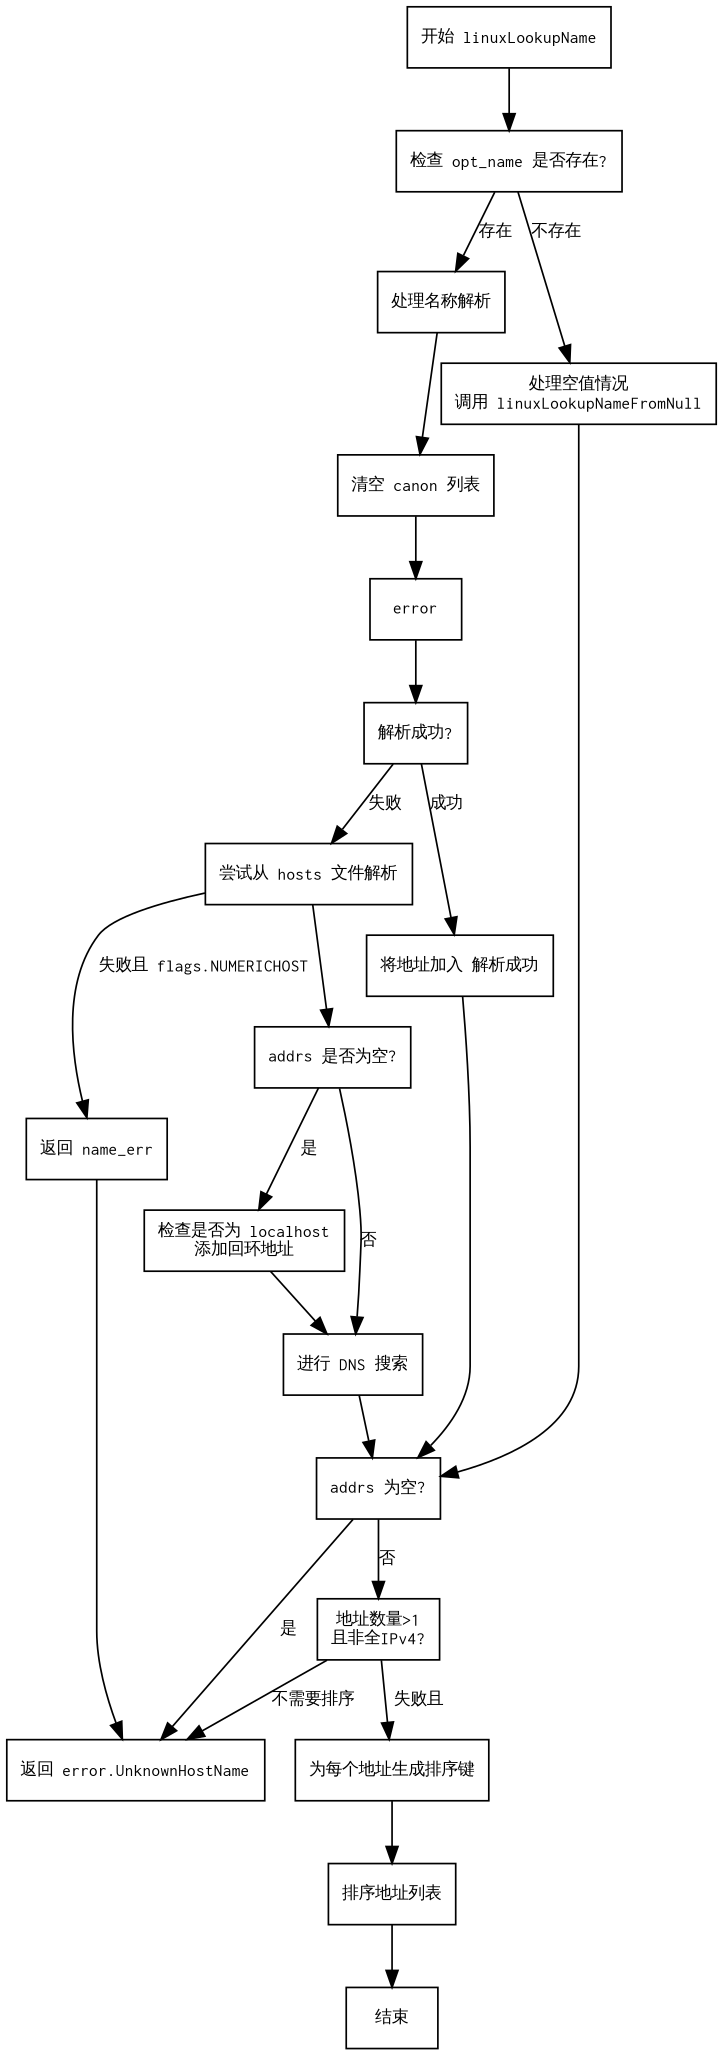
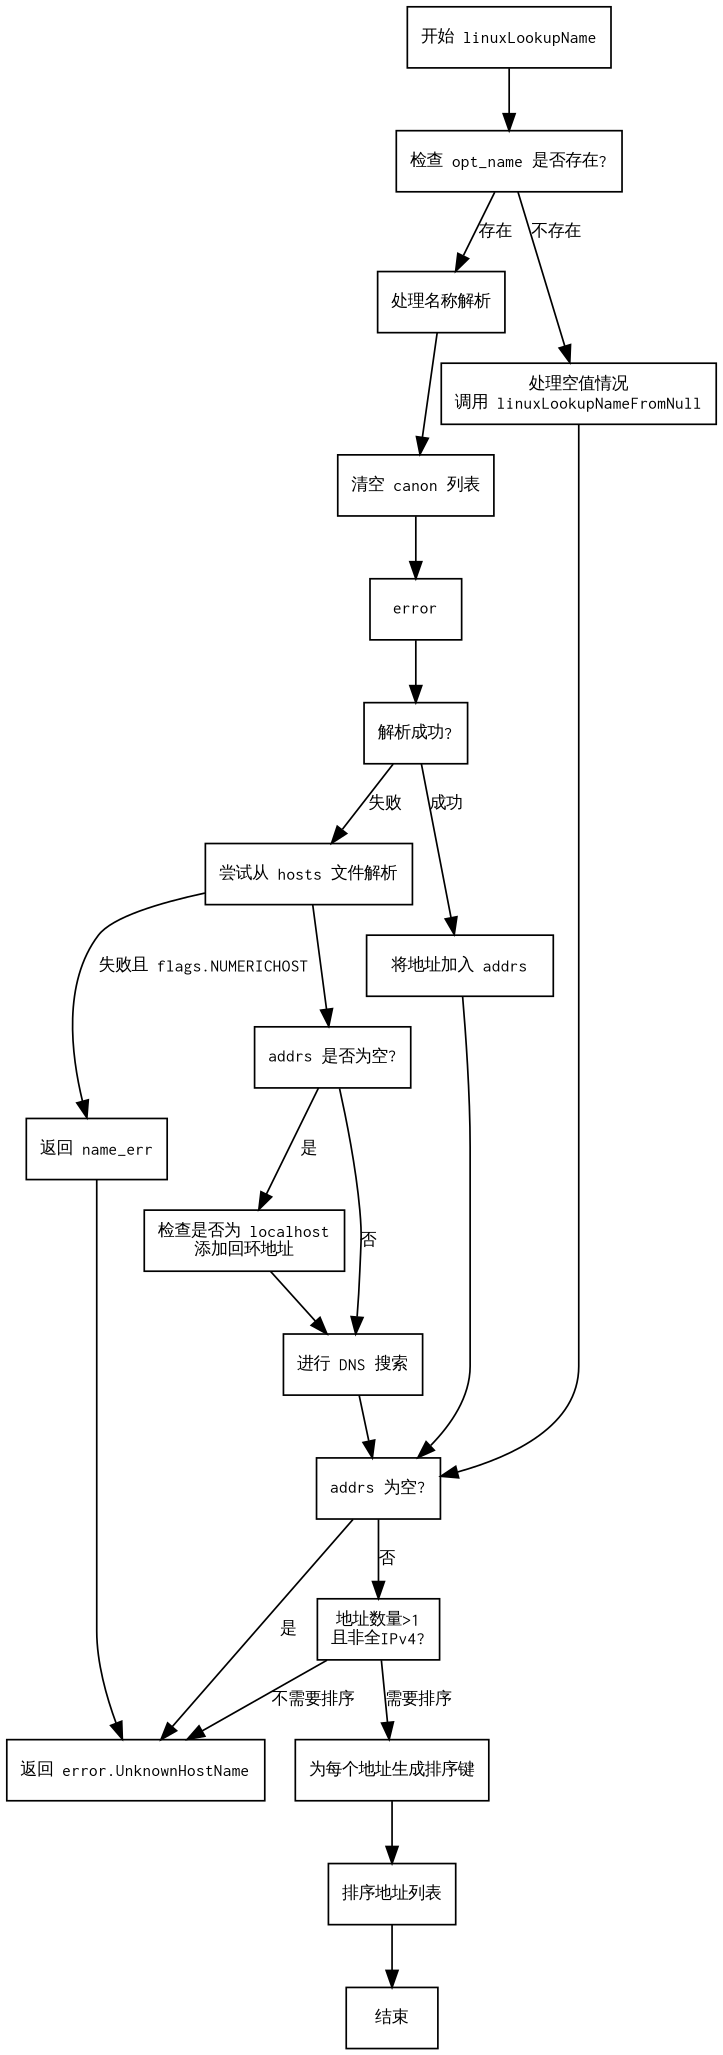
node "将地址加入 解析成功": label "将地址加入 解析成功" -> "将地址加入 addrs"
edge "地址数量>1 且非全IPv4?" -> "为每个地址生成排序键": label "失败且" -> "需要排序"
